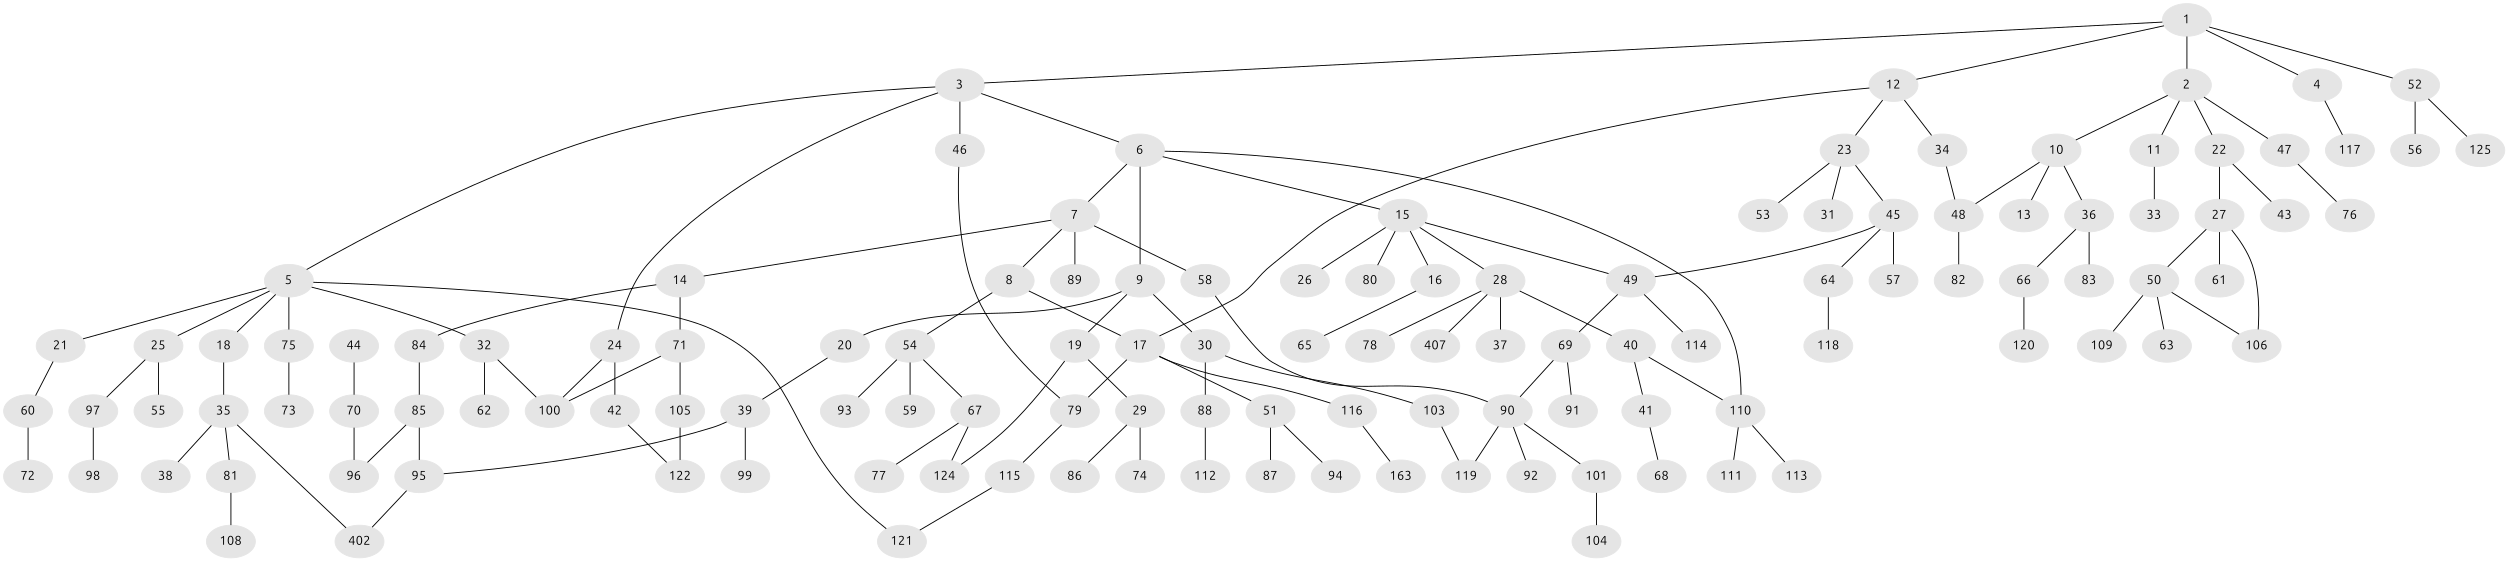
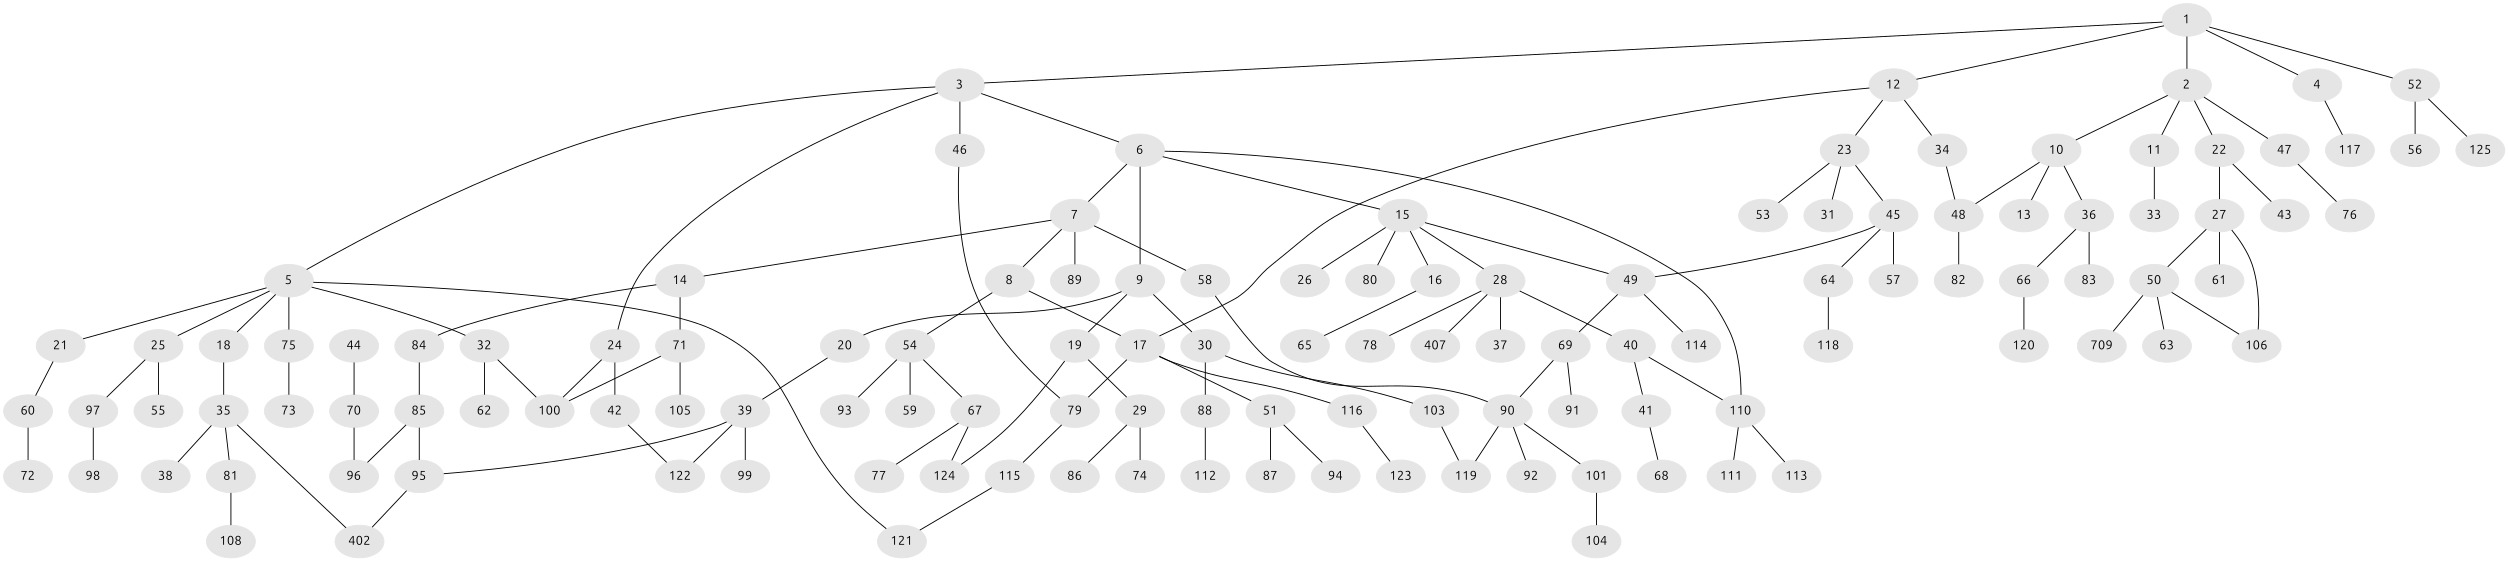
node "109": label "109" -> "709"
edge "105" -- "122": now "39" -- "122"
node "163": label "163" -> "123"
